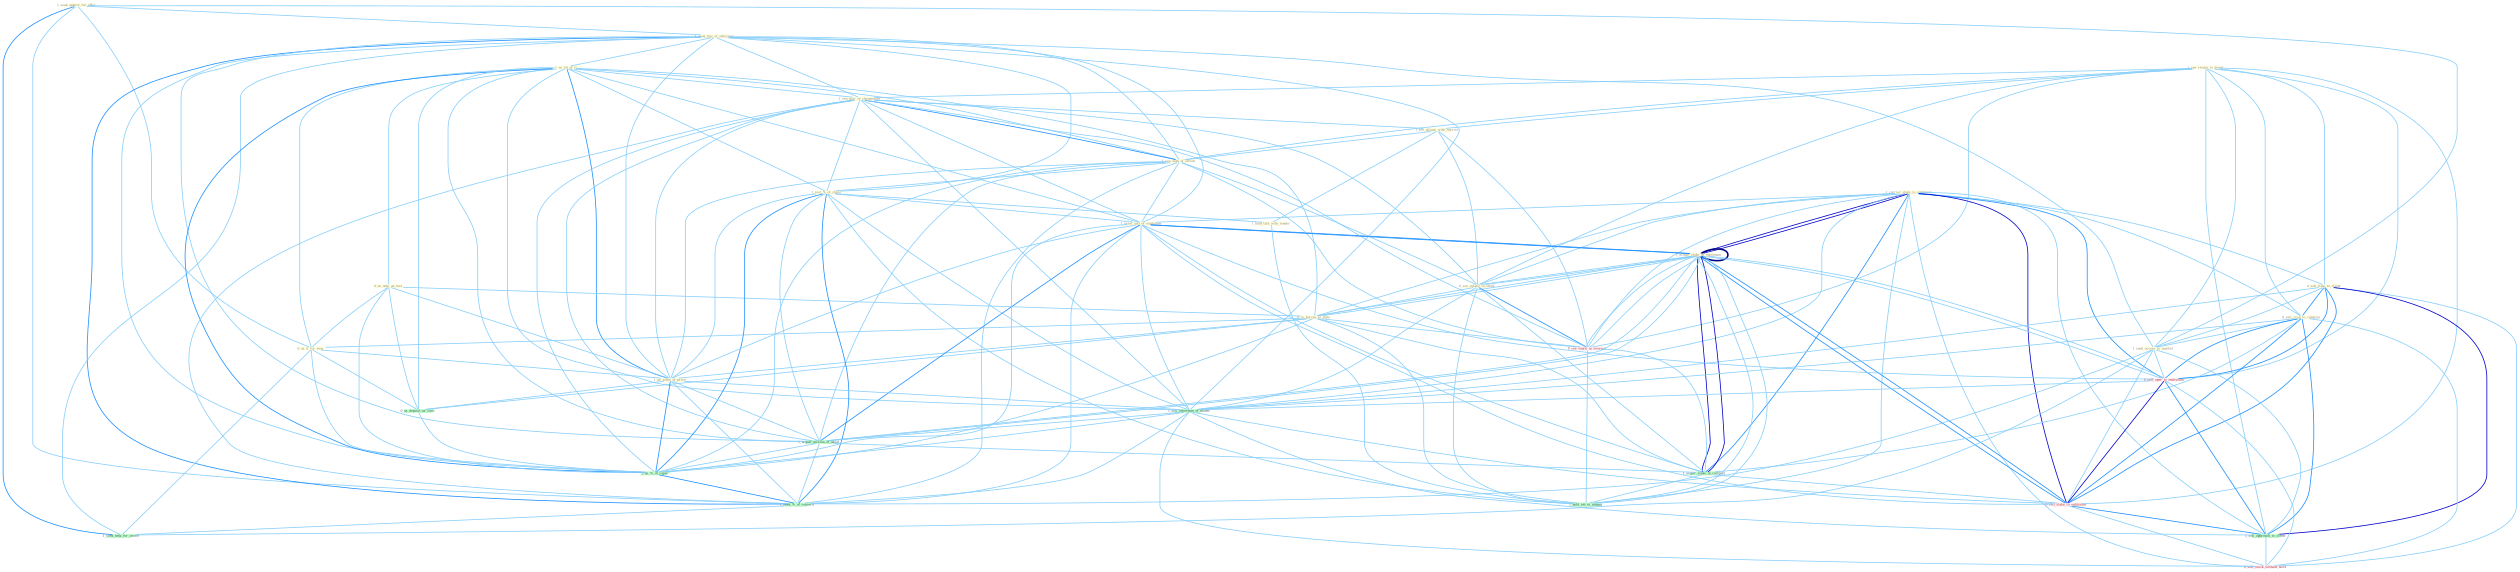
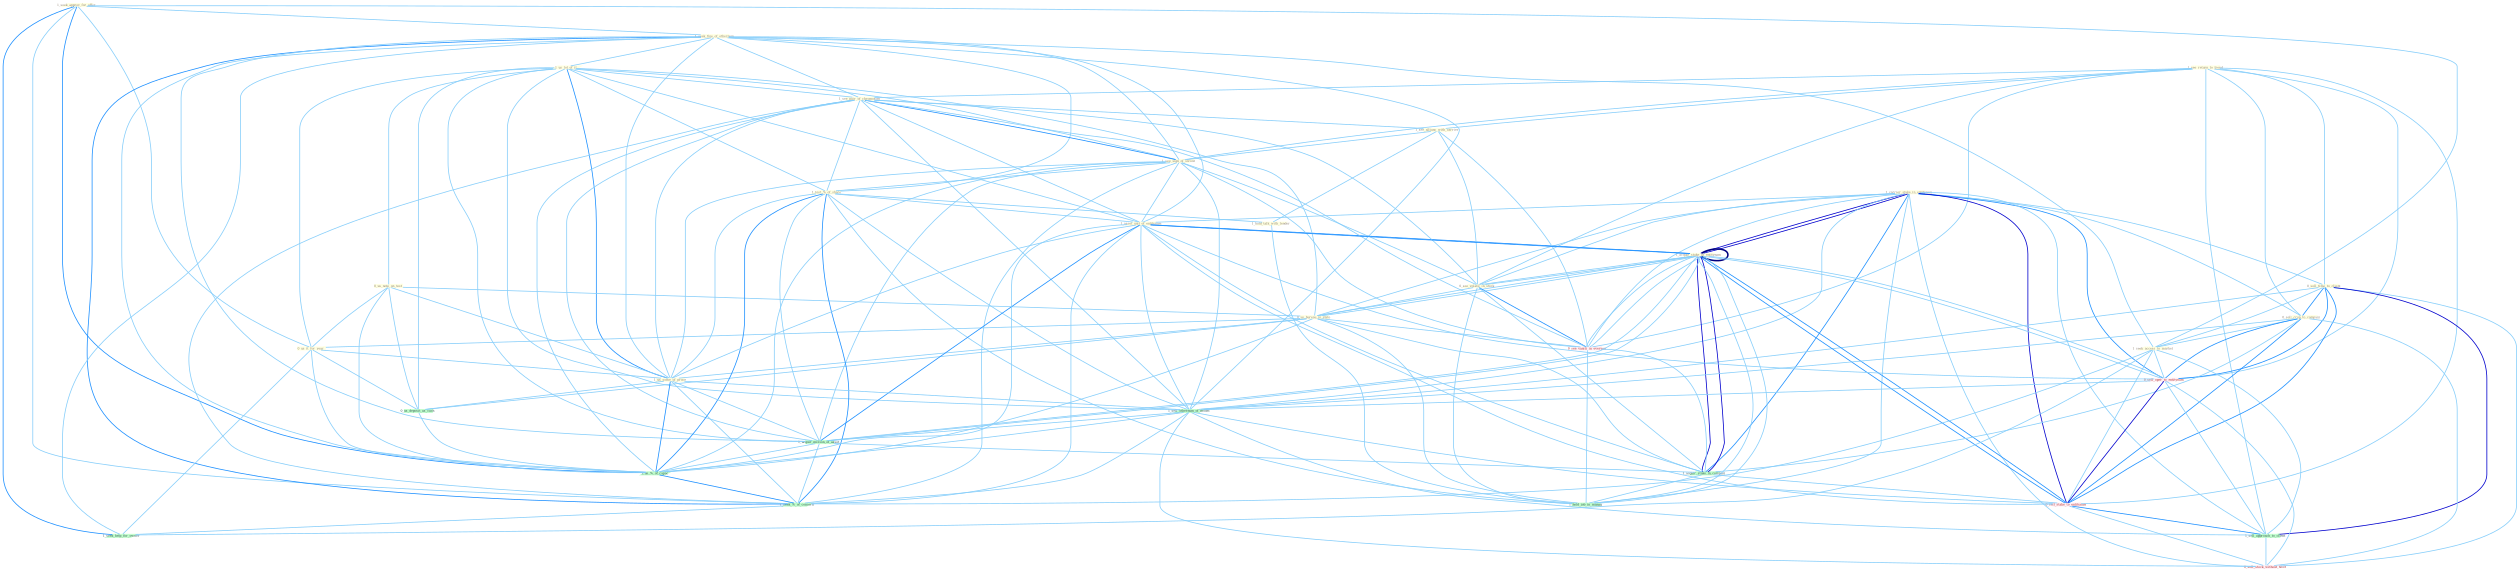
edge "1_see_return_to_trend" -- "1_seek_access_to_market": removed
edge "1_us_lot_of_it" -- "1_us_%_of_capac": now "1_seek_approv_for_offer" -- "1_us_%_of_capac"
edge "0_see_volatil_in_stock" -- "1_sell_othernum_of_model": now "1_see_sign_of_swoon" -- "1_sell_othernum_of_model"
edge "0_sell_crop_to_compani" -- "1_sell_approach_to_client": removed
edge "0_sell_oper_to_entitynam" -- "1_sell_approach_to_client": color #1e90ff -> #87cefa
